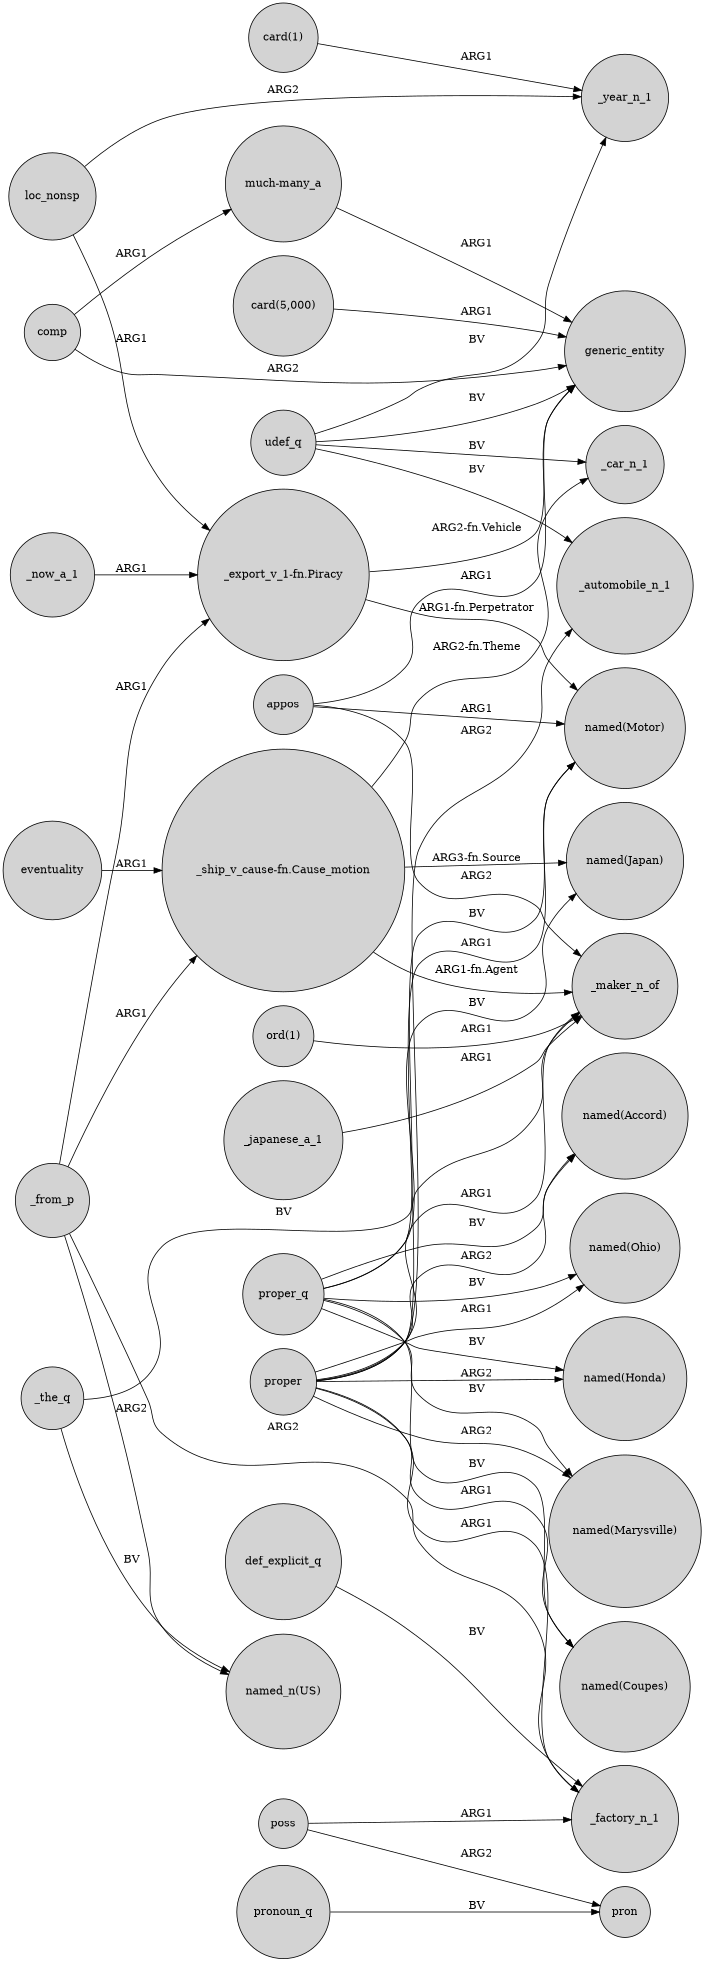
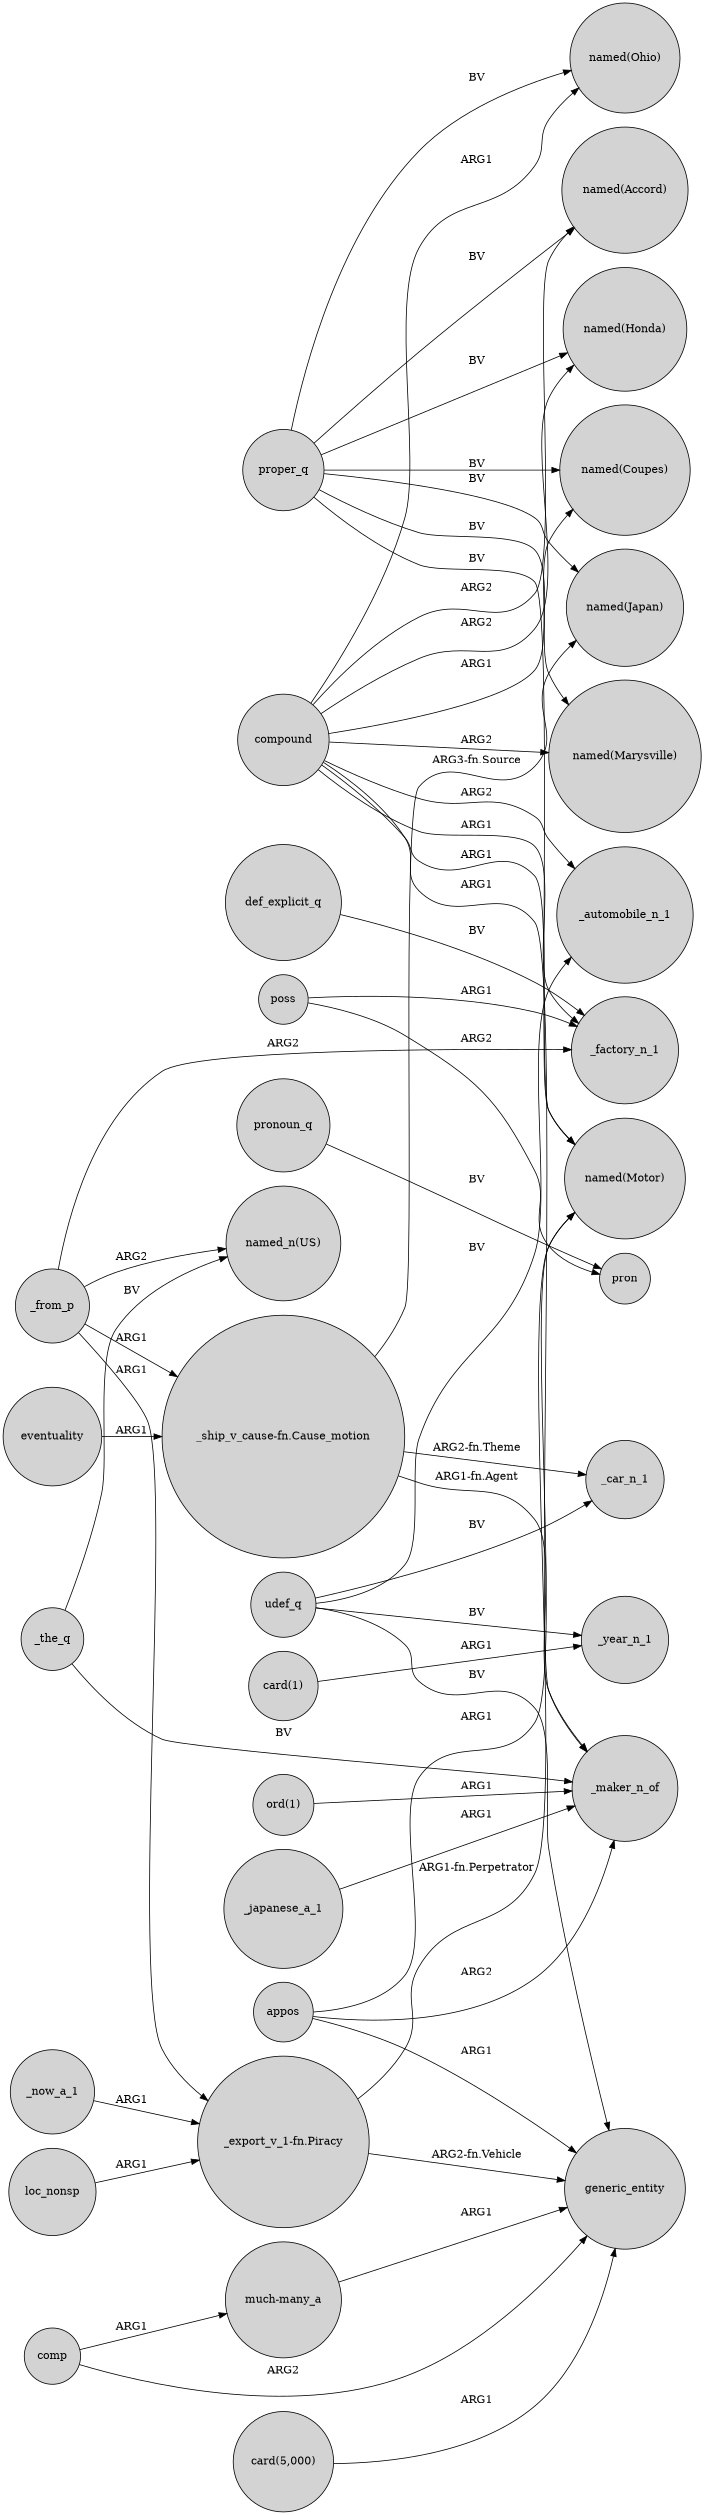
edge "loc_nonsp" -> "_year_n_1": removed, label "ARG2"
node "proper": label "proper" -> "compound"
